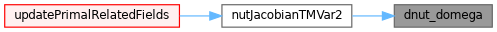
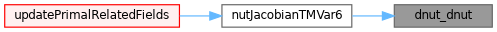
node "nutJacobianTMVar2": label "nutJacobianTMVar2" -> "nutJacobianTMVar6"
node "dnut_domega": label "dnut_domega" -> "dnut_dnut"
